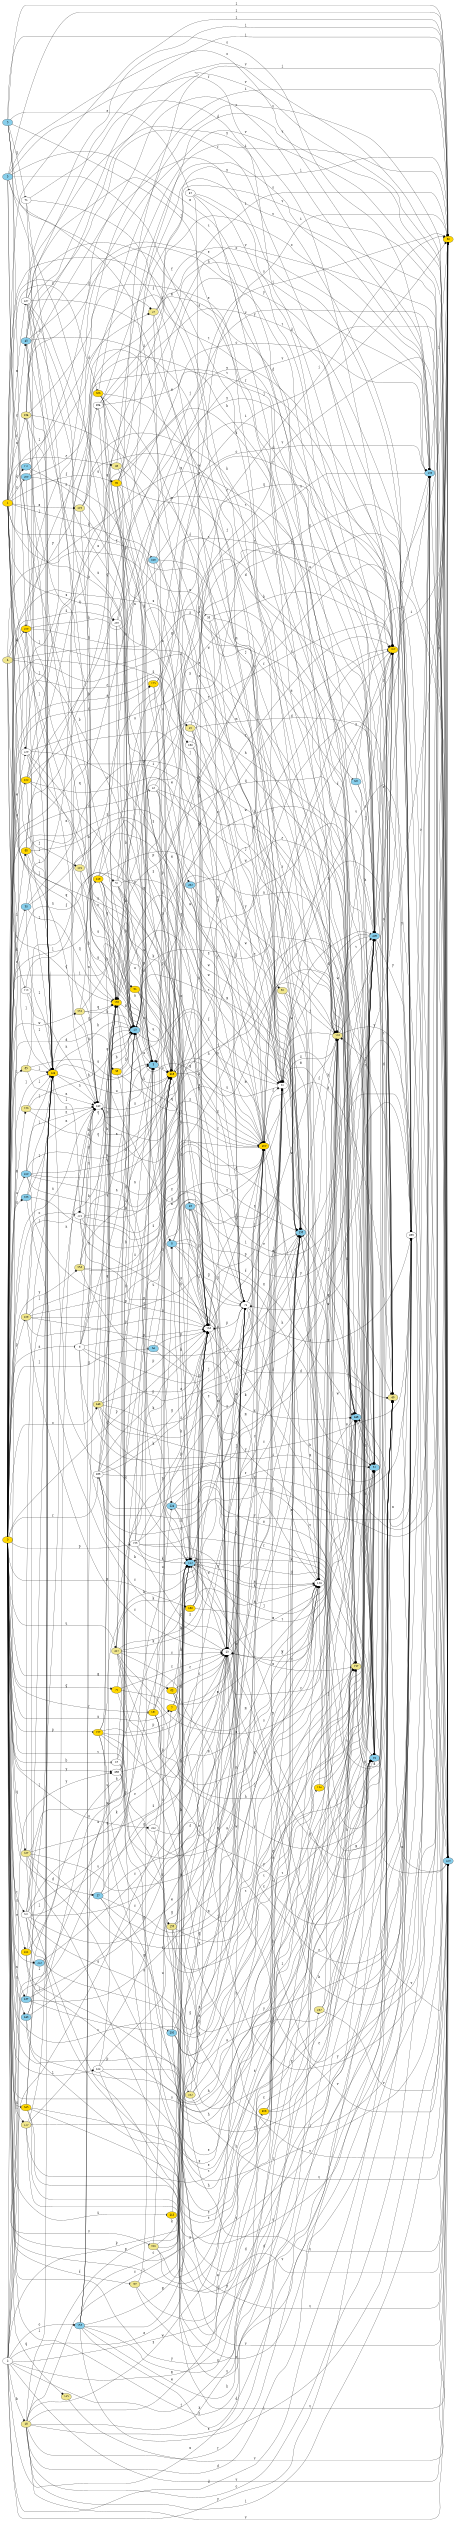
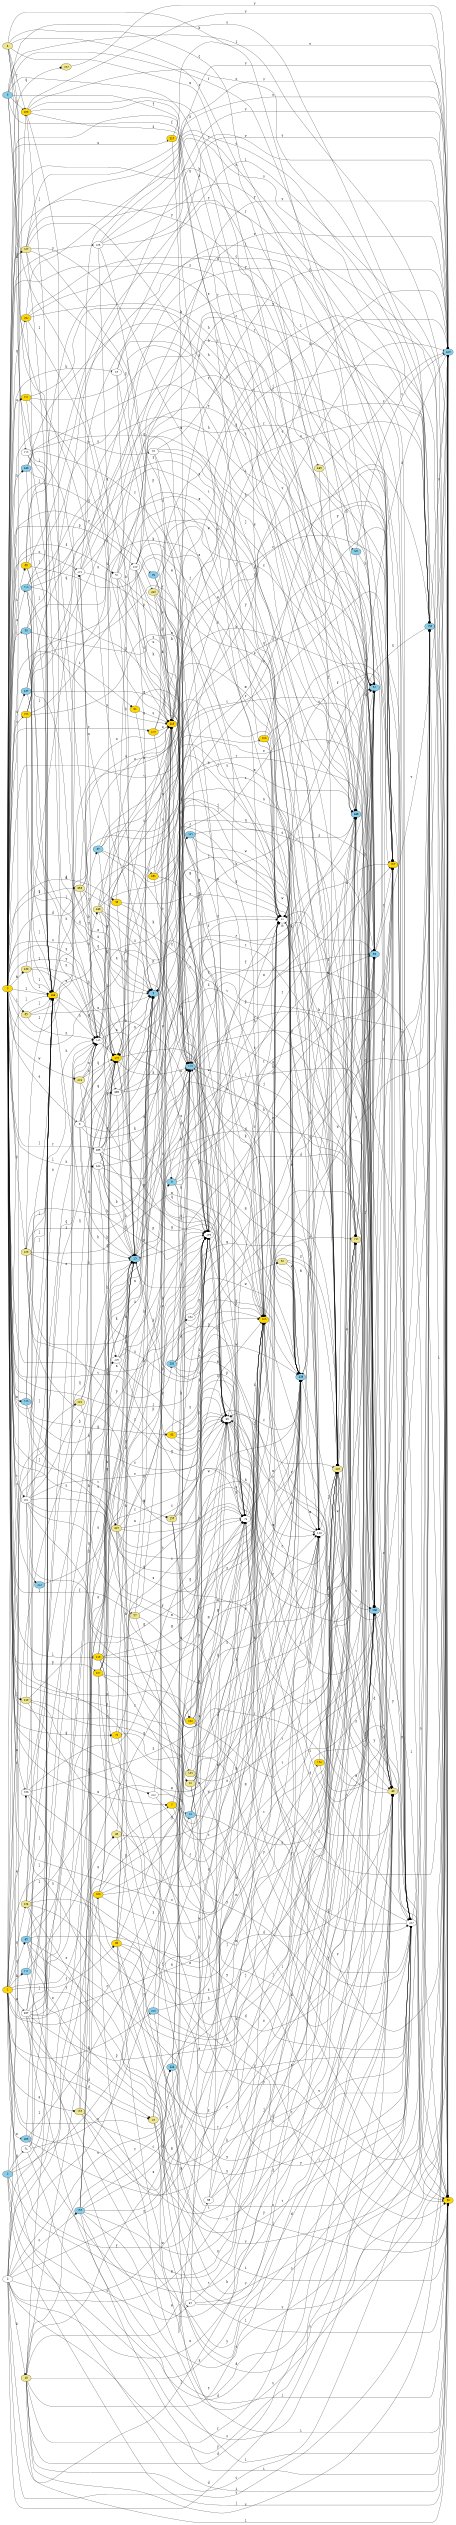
edge "113" -> "134": now "113" -> "81"
